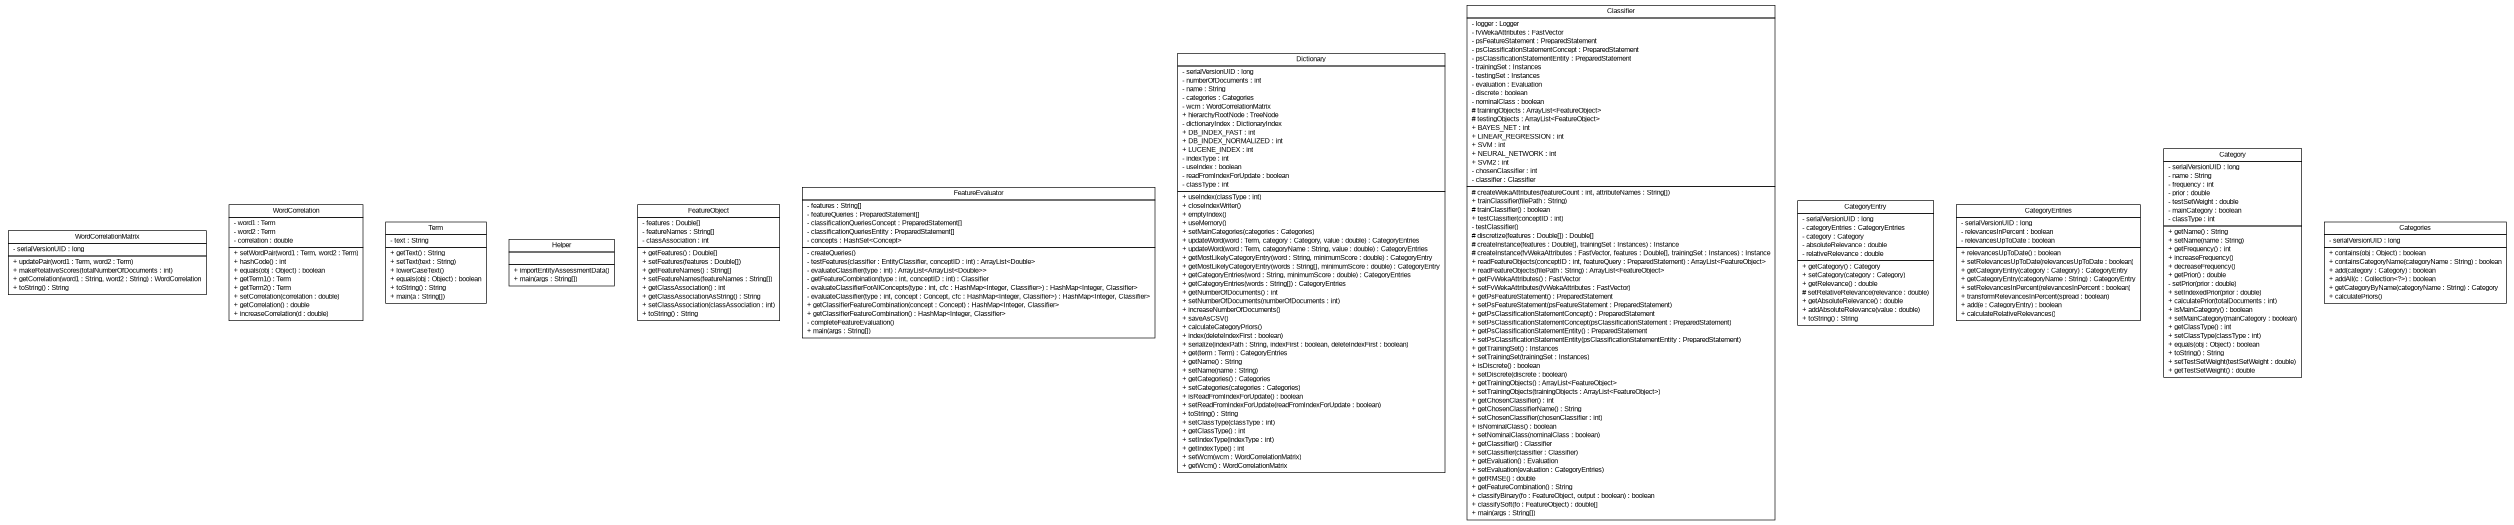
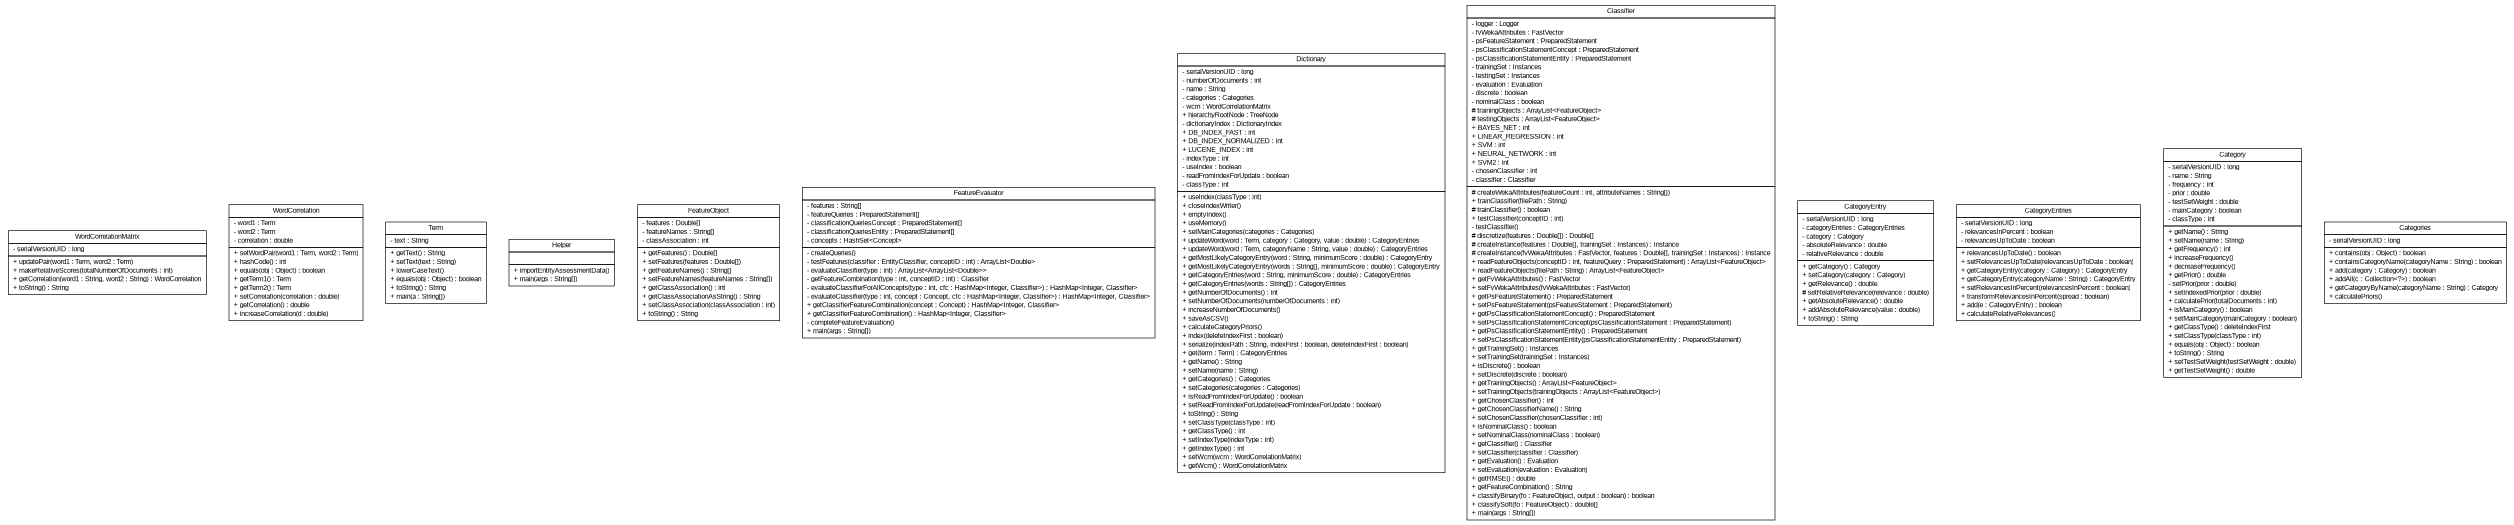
node "Category": text "+ getClassType() : int" -> "+ getClassType() : deleteIndexFirst"
node "Classifier": text "+ setEvaluation(evaluation : CategoryEntries)" -> "+ setEvaluation(evaluation : Evaluation)"
